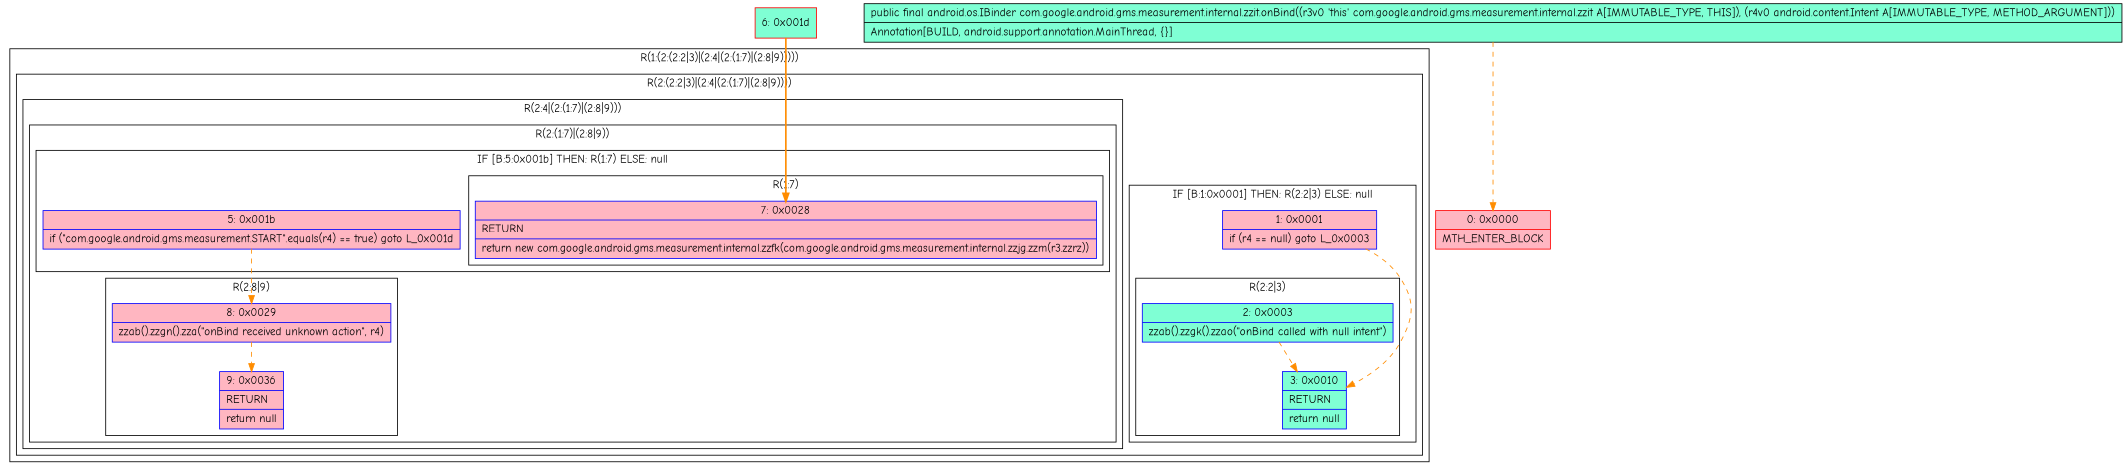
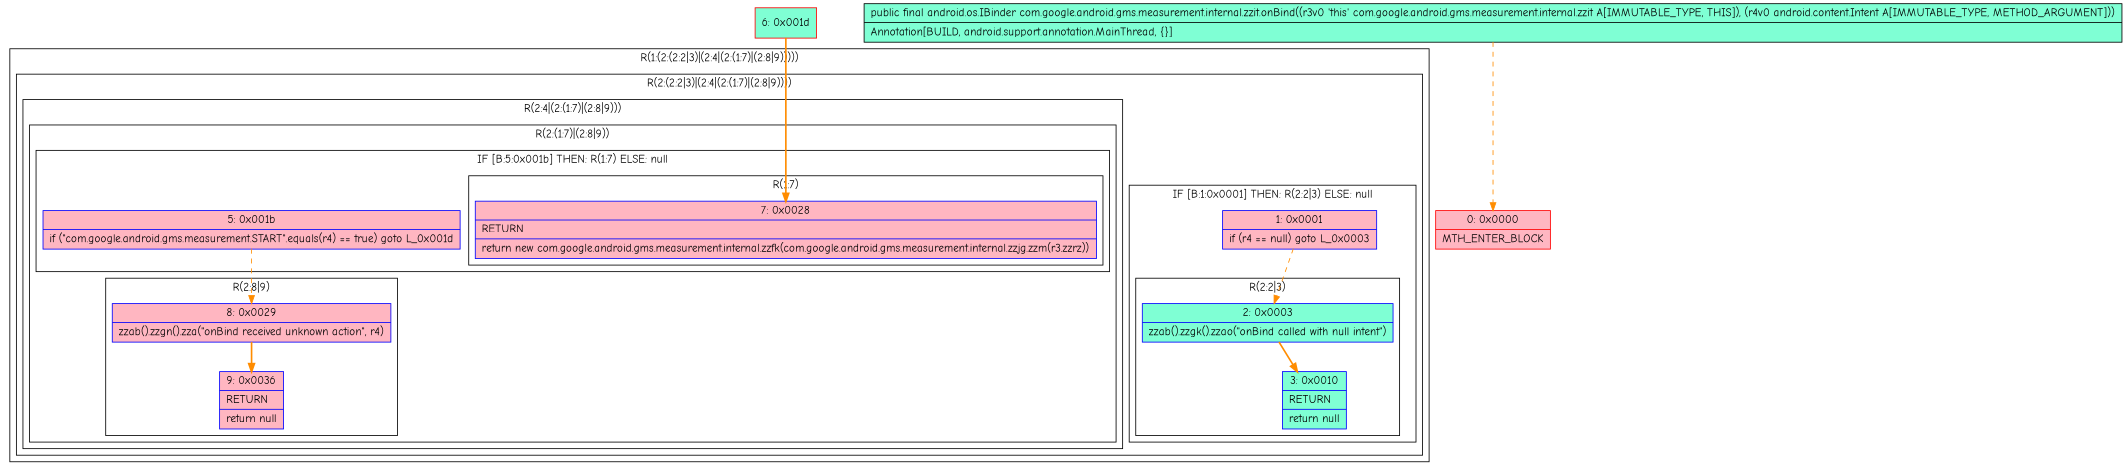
edge "1: 0x0001" -> "3: 0x0010": now "1: 0x0001" -> "2: 0x0003"
edge "8: 0x0029" -> "9: 0x0036": style dashed -> bold
edge "2: 0x0003" -> "3: 0x0010": style dashed -> bold
